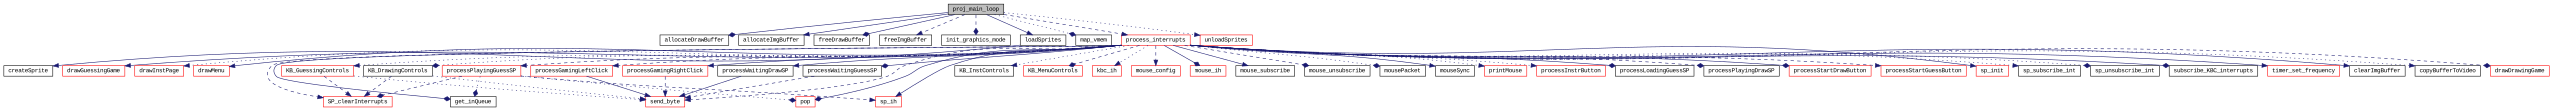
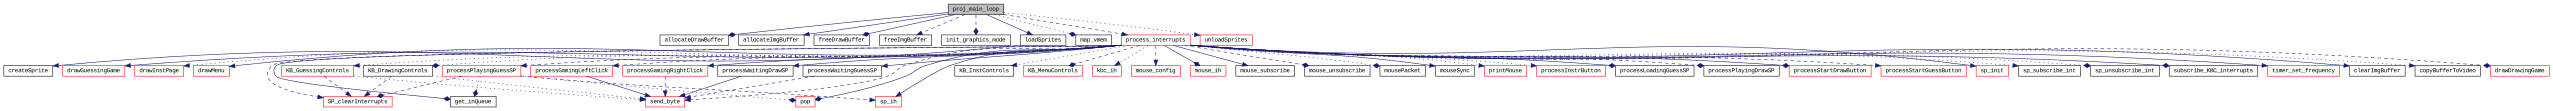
edge "process_interrupts" -> "processWaitingGuessSP": arrowhead diamond -> normal
